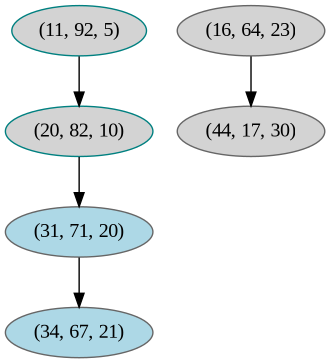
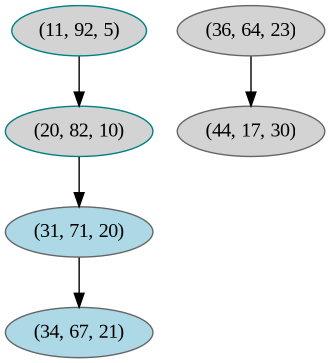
node "(16, 64, 23)": label "(16, 64, 23)" -> "(36, 64, 23)"
